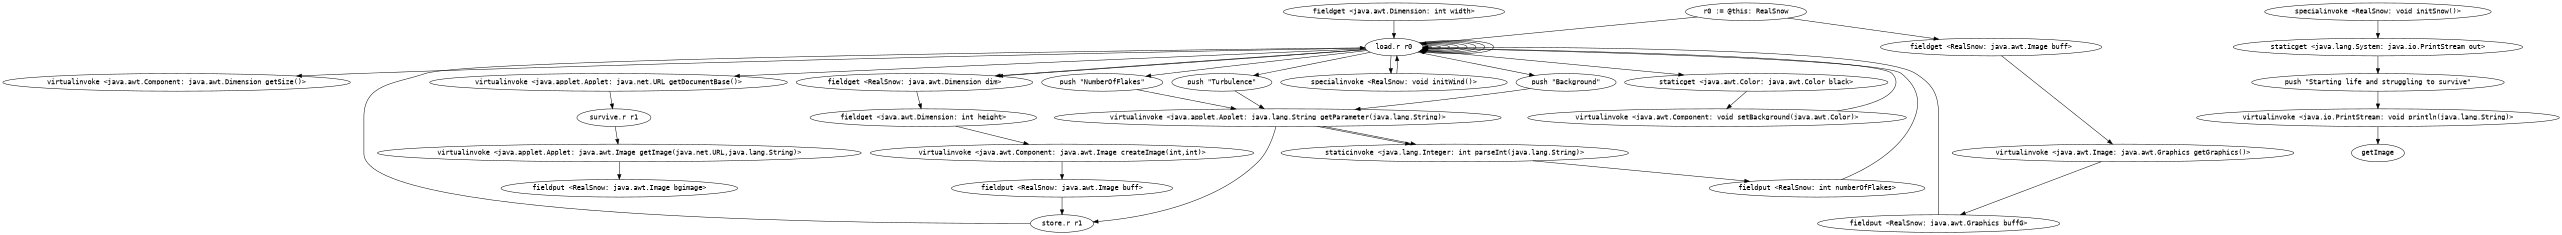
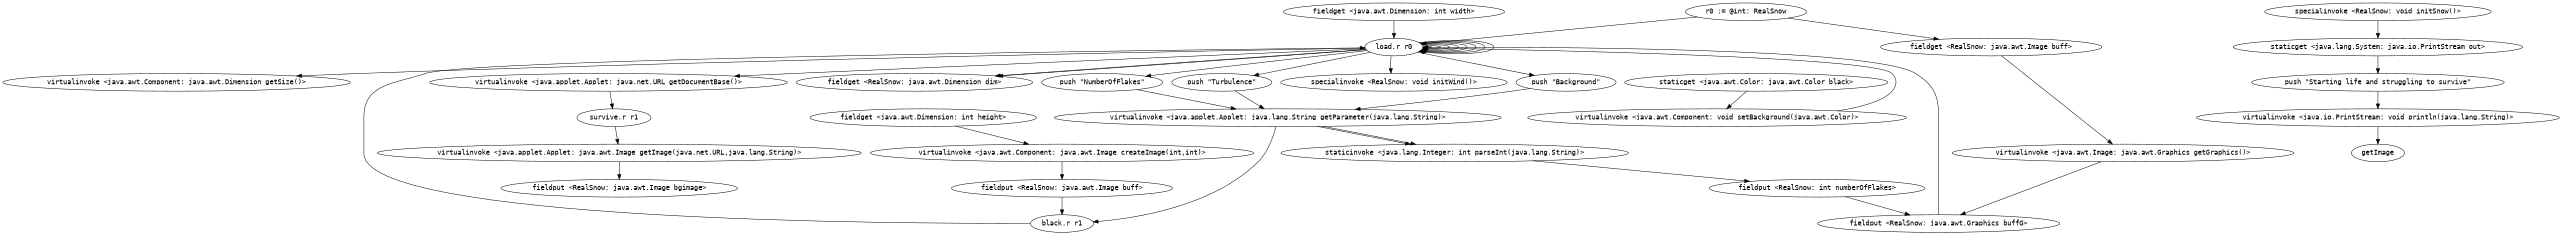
node "r0 := @this: RealSnow": label "r0 := @this: RealSnow" -> "r0 := @int: RealSnow"
edge "fieldput <RealSnow: int numberOfFlakes>" -> "load.r r0": now "fieldput <RealSnow: int numberOfFlakes>" -> "fieldput <RealSnow: java.awt.Graphics buffG>"
edge "load.r r0" -> "staticget <java.awt.Color: java.awt.Color black>": removed
edge "specialinvoke <RealSnow: void initWind()>" -> "load.r r0": removed
edge "fieldget <RealSnow: java.awt.Dimension dim>" -> "fieldget <java.awt.Dimension: int height>": removed
node "store.r r1": label "store.r r1" -> "black.r r1"
